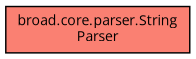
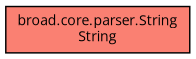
node "broad.core.parser.String Parser": label "broad.core.parser.String Parser" -> "broad.core.parser.String String"
